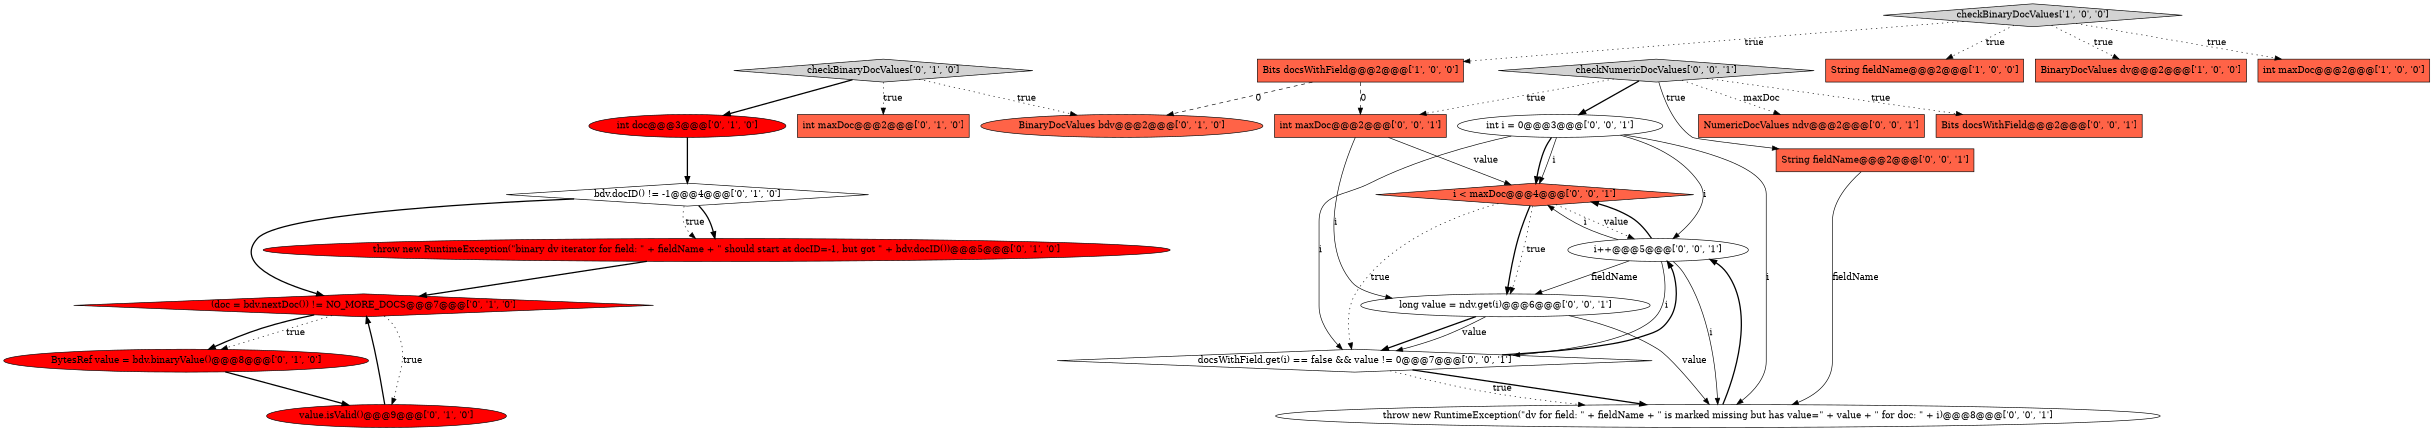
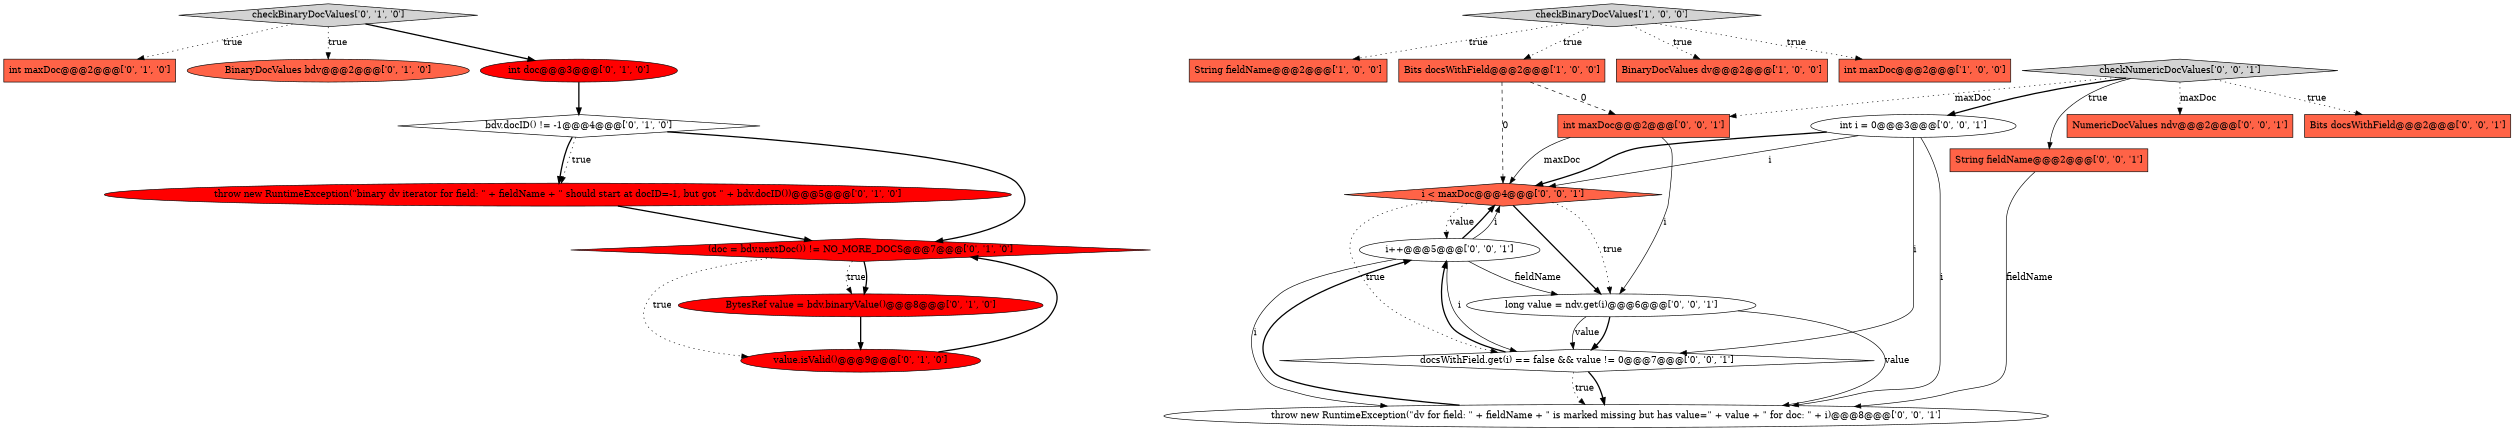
edge "Bits docsWithField@@@2@@@['1', '0', '0']" -> "BinaryDocValues bdv@@@2@@@['0', '1', '0']": now "Bits docsWithField@@@2@@@['1', '0', '0']" -> "i < maxDoc@@@4@@@['0', '0', '1']"
edge "checkNumericDocValues['0', '0', '1']" -> "int maxDoc@@@2@@@['0', '0', '1']": label "true" -> "maxDoc"
edge "int maxDoc@@@2@@@['0', '0', '1']" -> "i < maxDoc@@@4@@@['0', '0', '1']": label "value" -> "maxDoc"
edge "int i = 0@@@3@@@['0', '0', '1']" -> "i++@@@5@@@['0', '0', '1']": removed, label "i"
